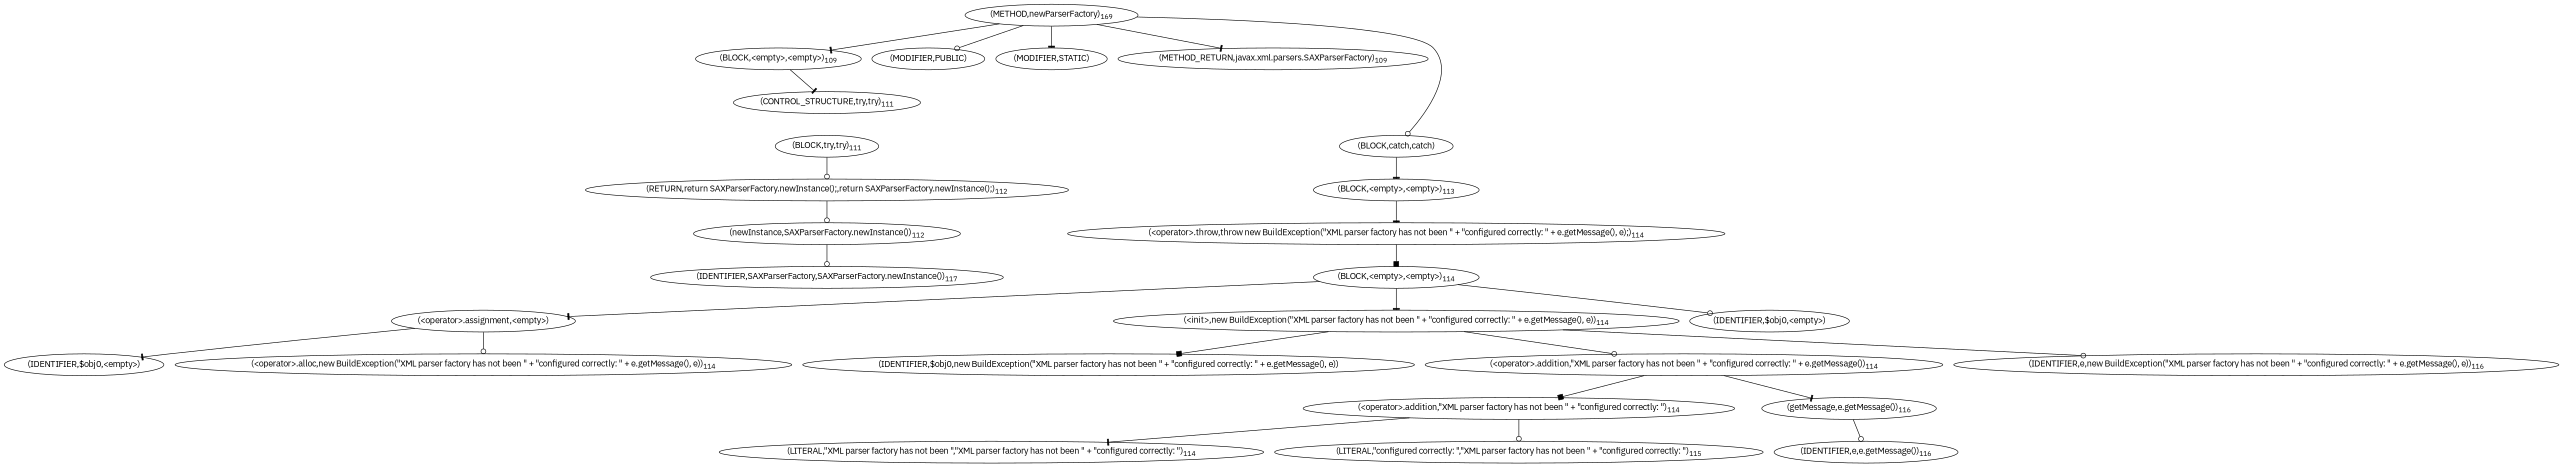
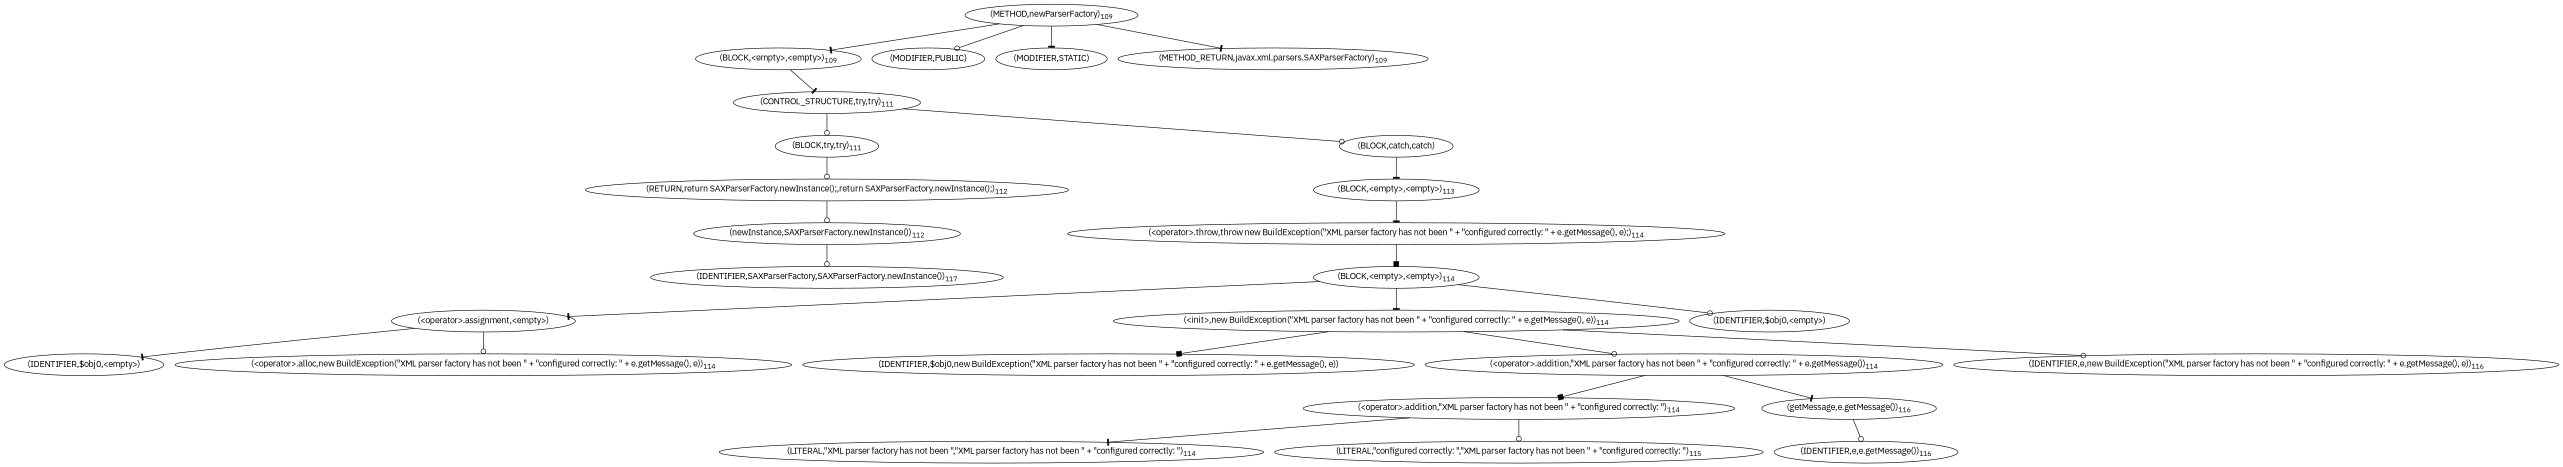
node "(METHOD,newParserFactory)": text "169" -> "109"
edge "(METHOD,newParserFactory)" -> "(BLOCK,catch,catch)": now "(CONTROL_STRUCTURE,try,try)" -> "(BLOCK,catch,catch)"
edge "(CONTROL_STRUCTURE,try,try)" -> "(BLOCK,try,try)": added
